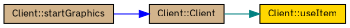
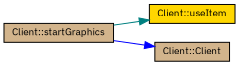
edge "Client::Client" -> "Client::useItem": now "Client::startGraphics" -> "Client::useItem"
